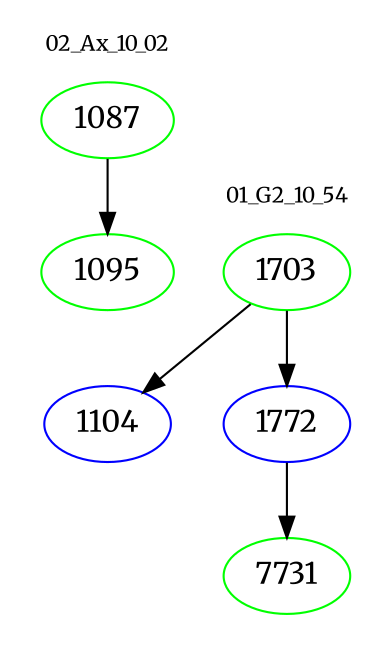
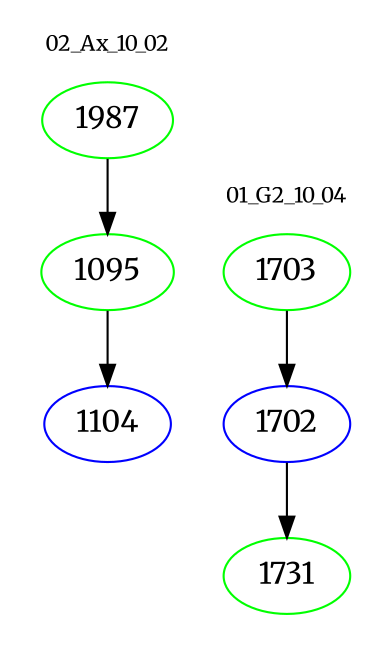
node "1087": label "1087" -> "1987"
cluster "01_G2_10_54": label "01_G2_10_54" -> "01_G2_10_04"
edge "1703" -> "1104": now "1095" -> "1104"
node "1772": label "1772" -> "1702"
node "7731": label "7731" -> "1731"
